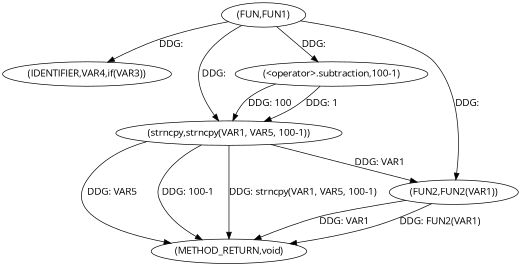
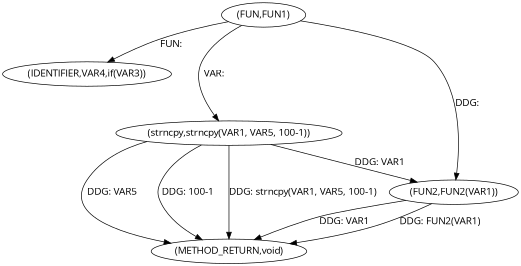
edge "(FUN,FUN1)" -> "(IDENTIFIER,VAR4,if(VAR3))": label "DDG: " -> "FUN: "
edge "(FUN,FUN1)" -> "(strncpy,strncpy(VAR1, VAR5, 100-1))": label "DDG: " -> "VAR: "
node "(<operator>.subtraction,100-1)": removed
